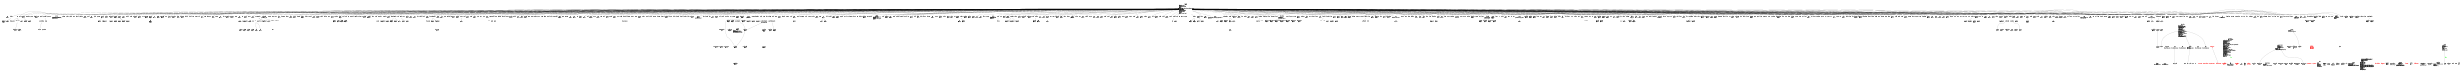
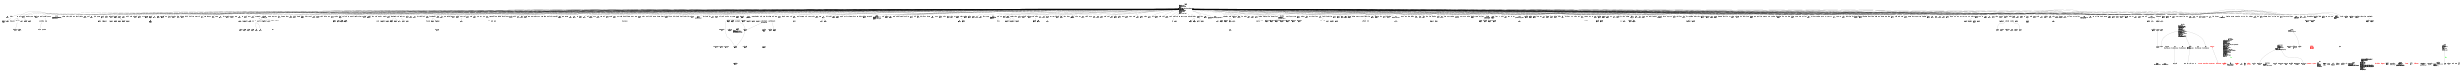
node "NBCSportsVPlayerIE": added
